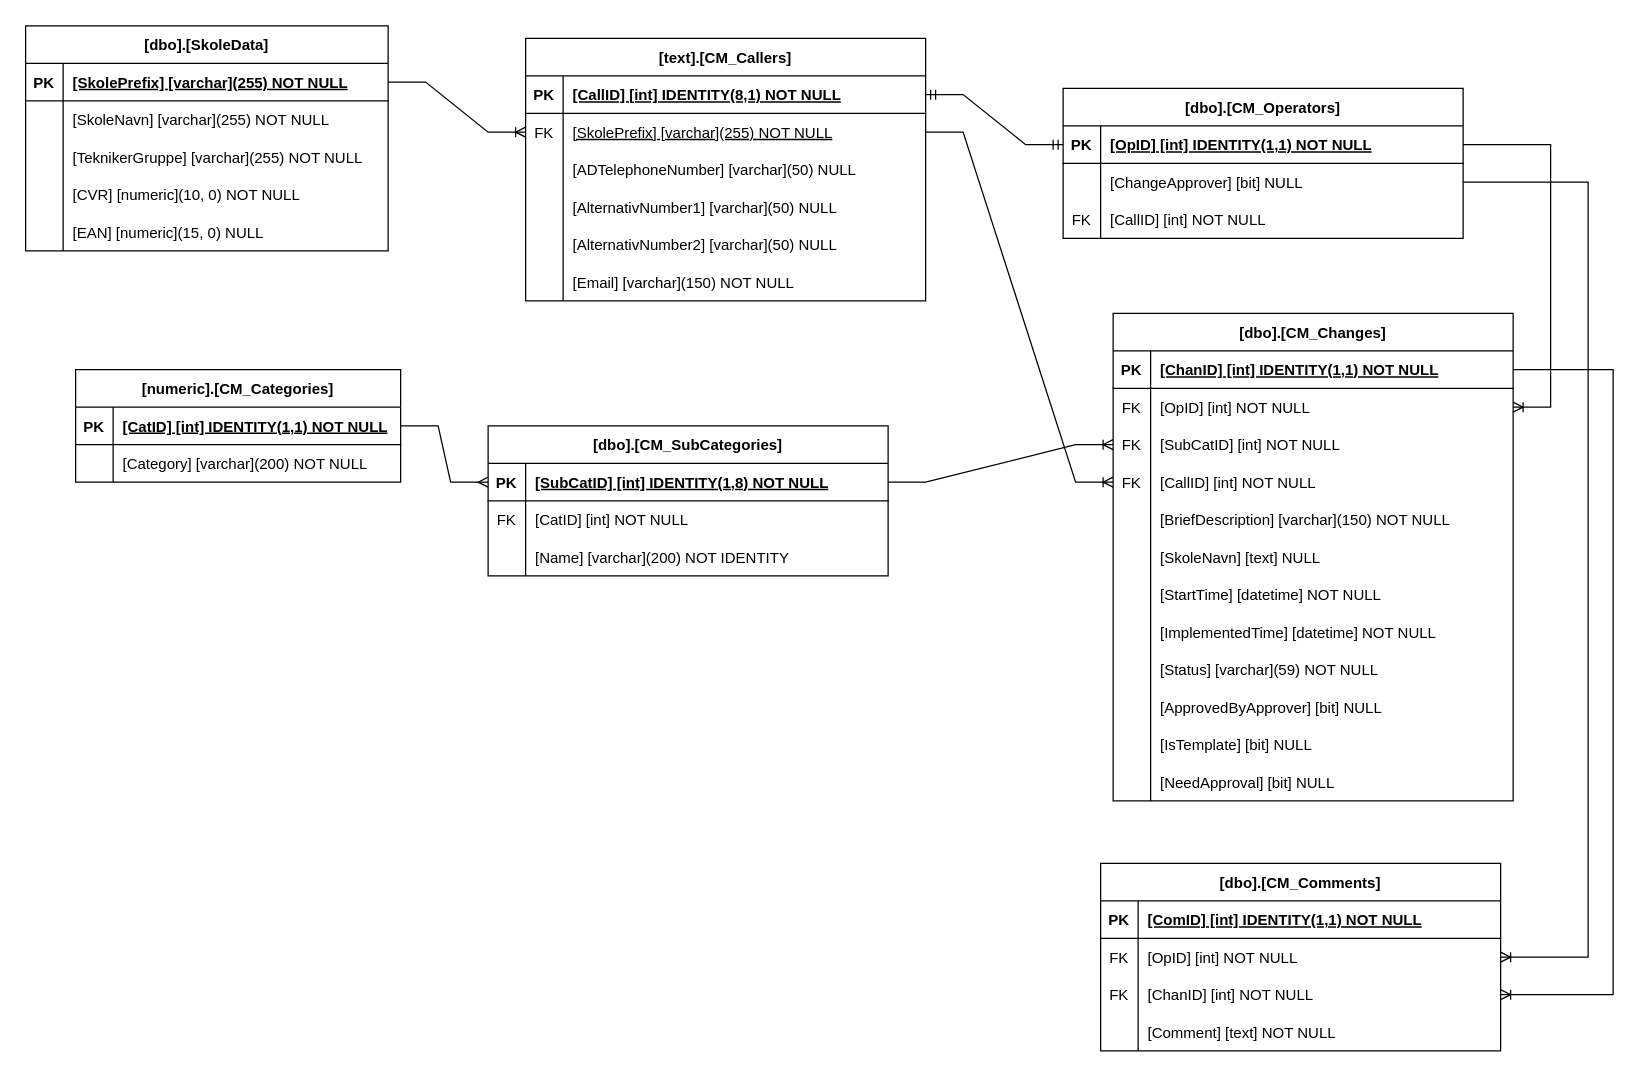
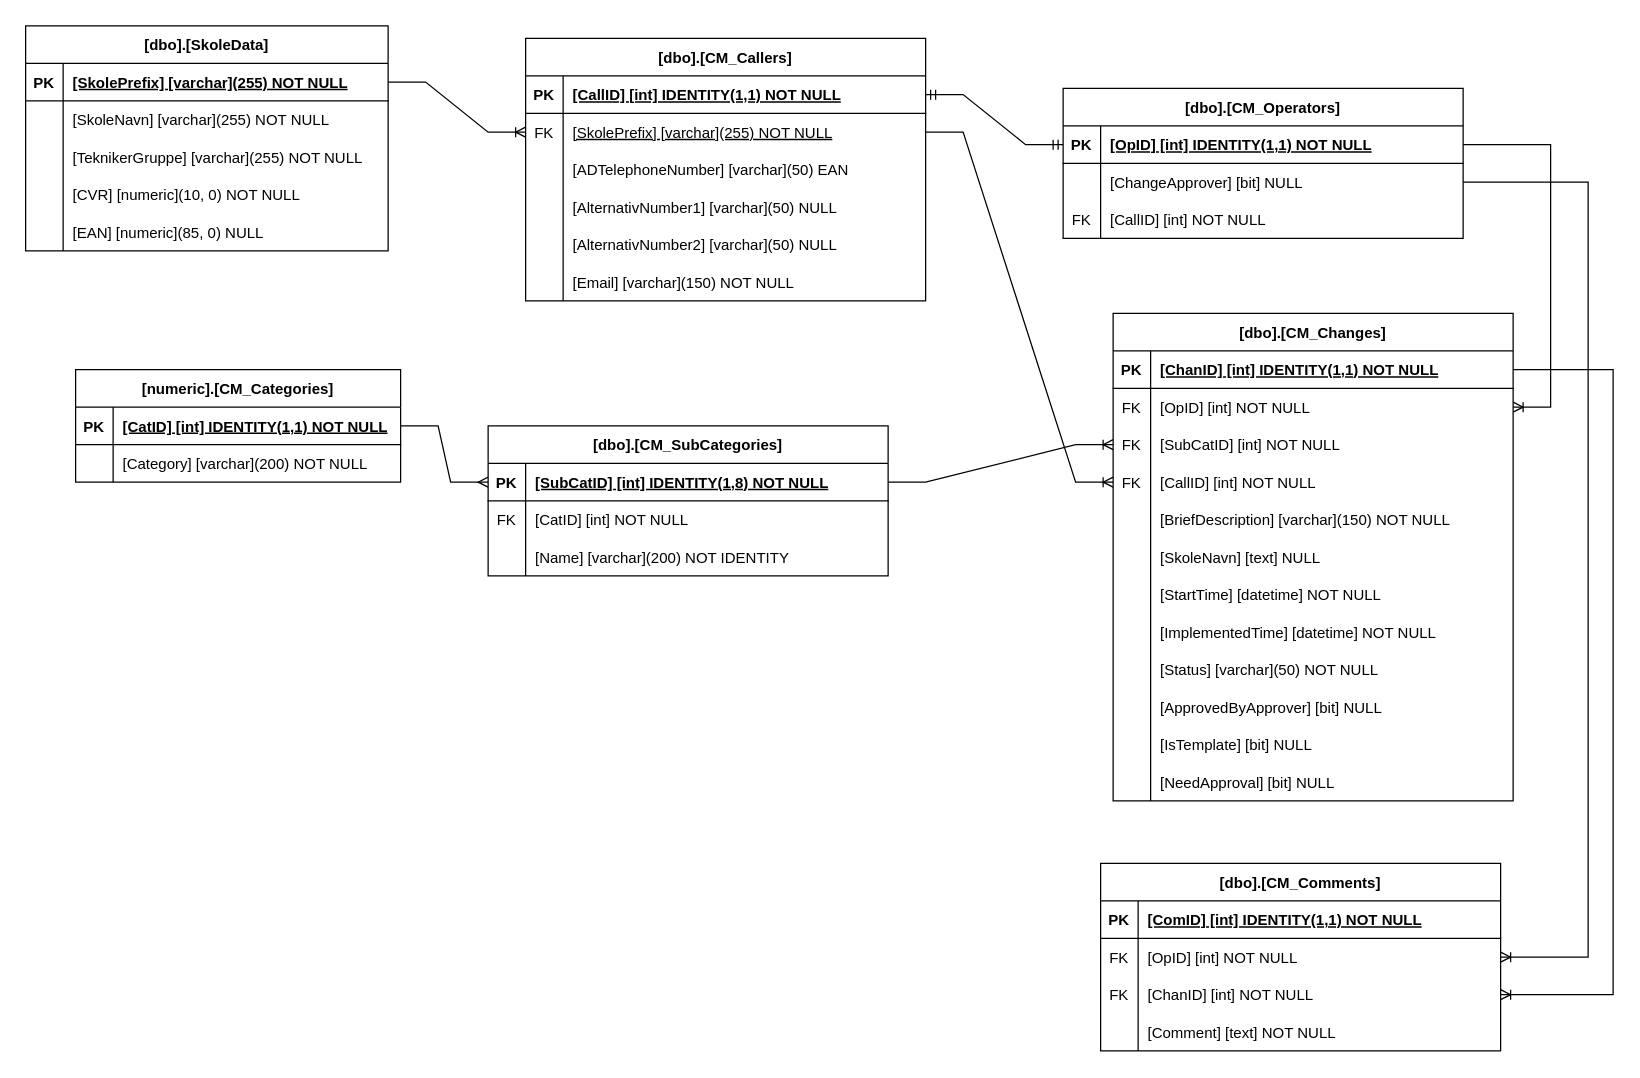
node "[text].[CM_Callers]": label "[text].[CM_Callers]" -> "[dbo].[CM_Callers]"
node "[CallID] [int] IDENTITY(8,1) NOT NULL": label "[CallID] [int] IDENTITY(8,1) NOT NULL" -> "[CallID] [int] IDENTITY(1,1) NOT NULL"
node "[ADTelephoneNumber] [varchar](50) NULL": label "[ADTelephoneNumber] [varchar](50) NULL" -> "[ADTelephoneNumber] [varchar](50) EAN"
node "[EAN] [numeric](15, 0) NULL": label "[EAN] [numeric](15, 0) NULL" -> "[EAN] [numeric](85, 0) NULL"
node "[Status] [varchar](59) NOT NULL": label "[Status] [varchar](59) NOT NULL" -> "[Status] [varchar](50) NOT NULL"
